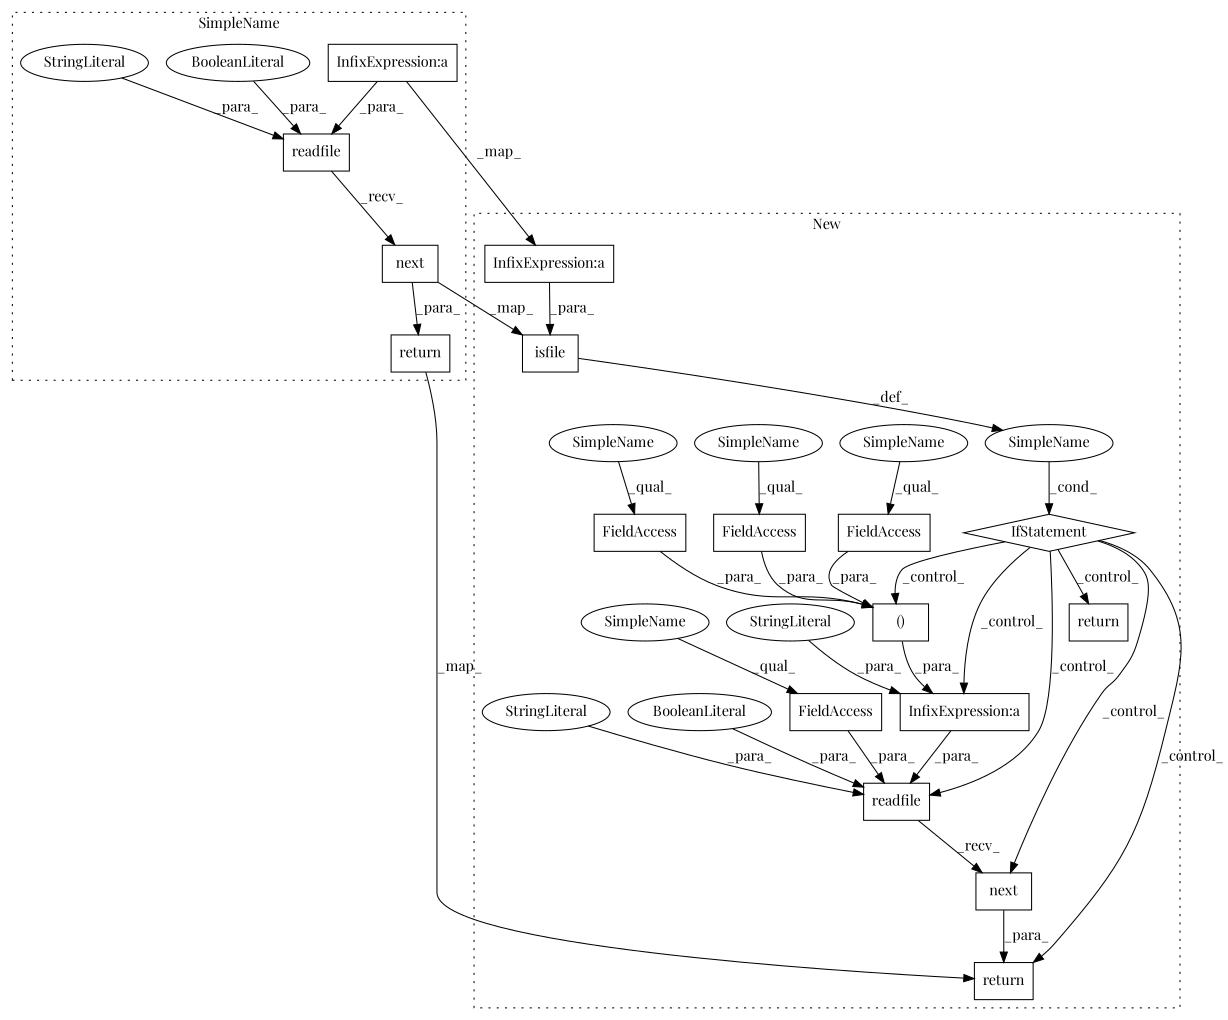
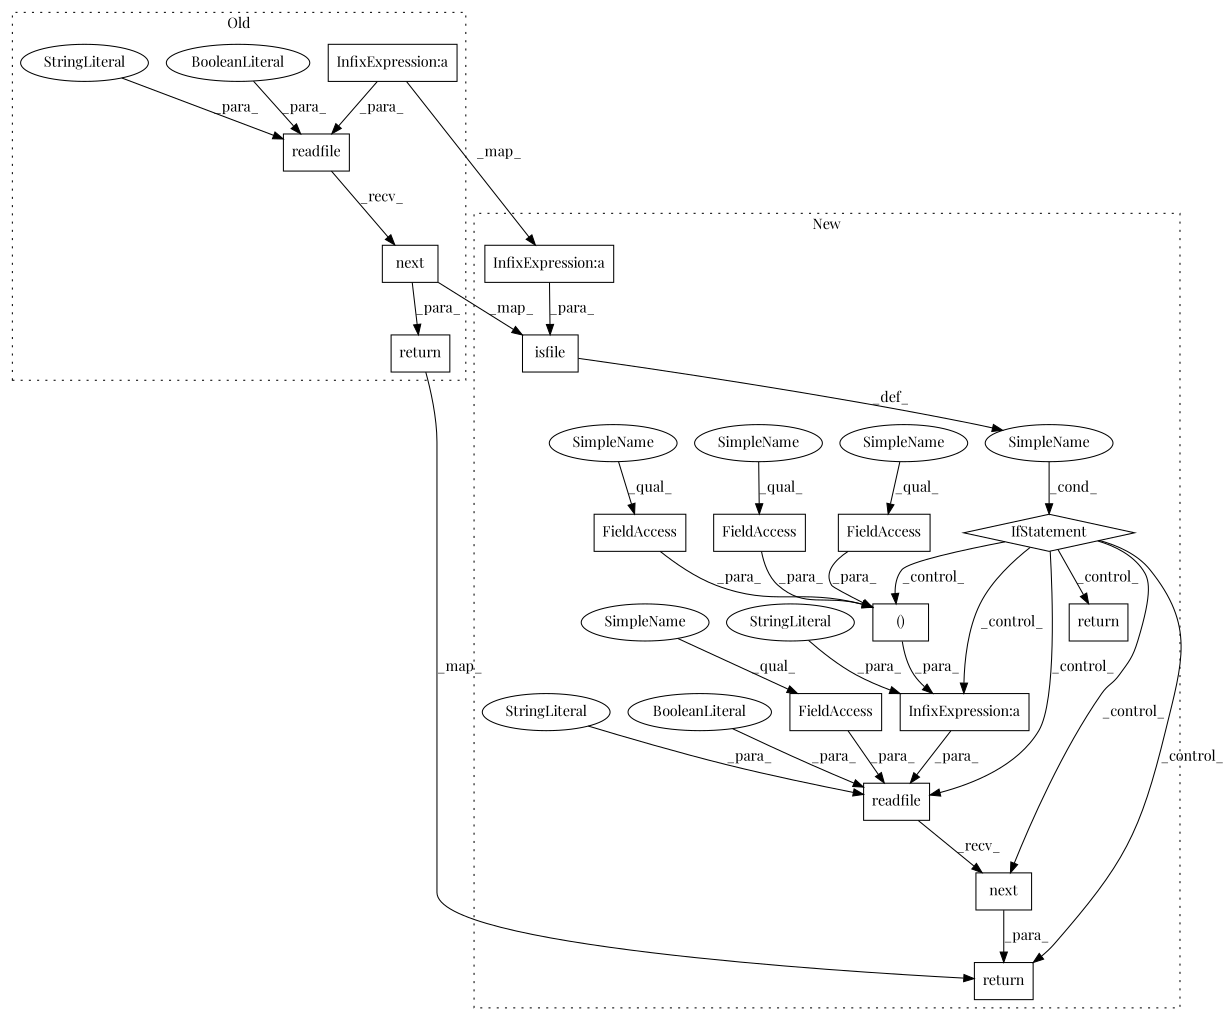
cluster "SimpleName": label "SimpleName" -> "Old"
